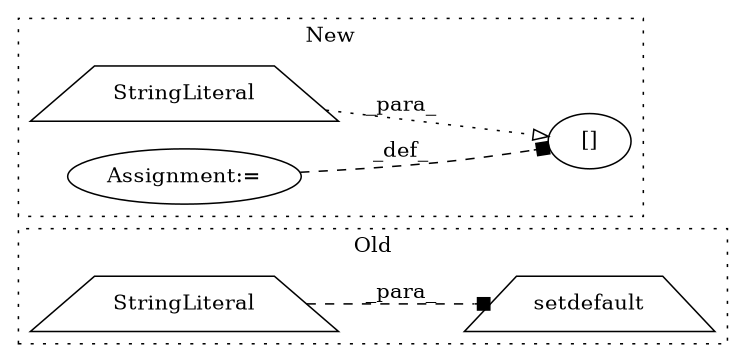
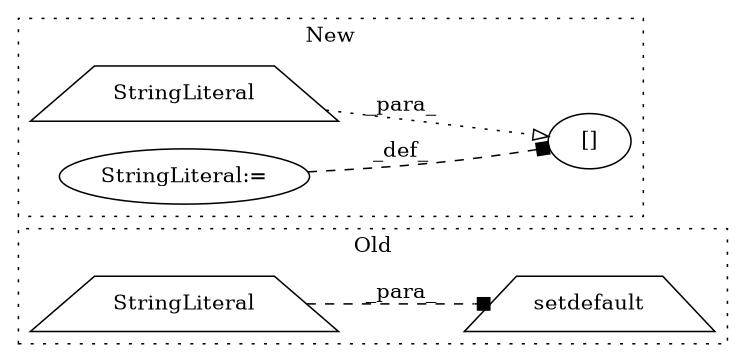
node "Assignment:=": label "Assignment:=" -> "StringLiteral:="
